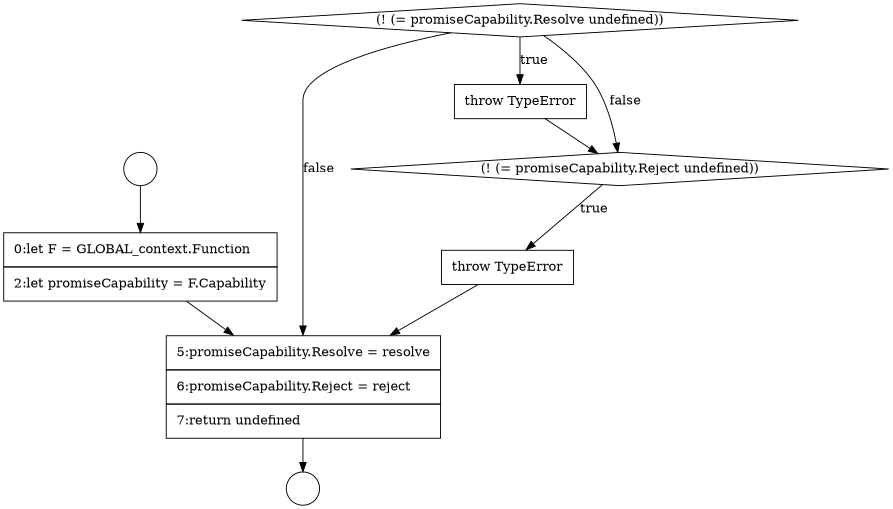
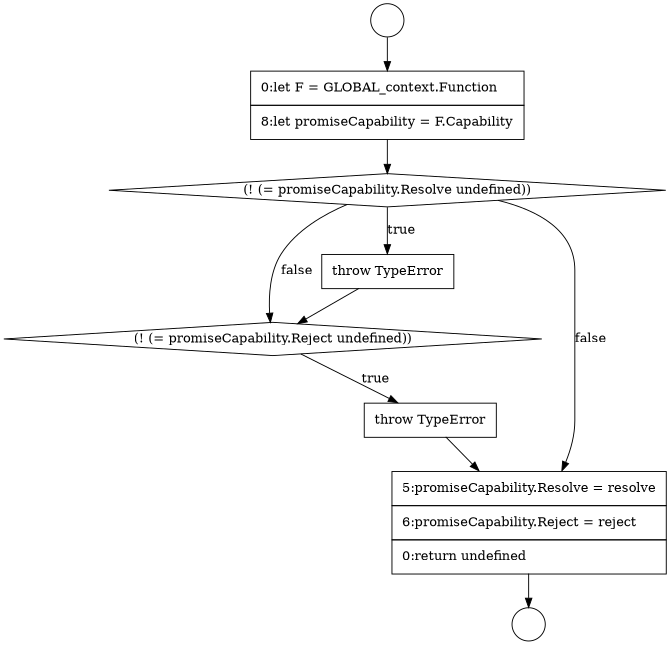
node "0:let F = GLOBAL_context.Function": text "2:let promiseCapability = F.Capability" -> "8:let promiseCapability = F.Capability"
edge "0:let F = GLOBAL_context.Function" -> "5:promiseCapability.Resolve = resolve": now "0:let F = GLOBAL_context.Function" -> "(! (= promiseCapability.Resolve undefined))"
node "5:promiseCapability.Resolve = resolve": text "7:return undefined" -> "0:return undefined"
